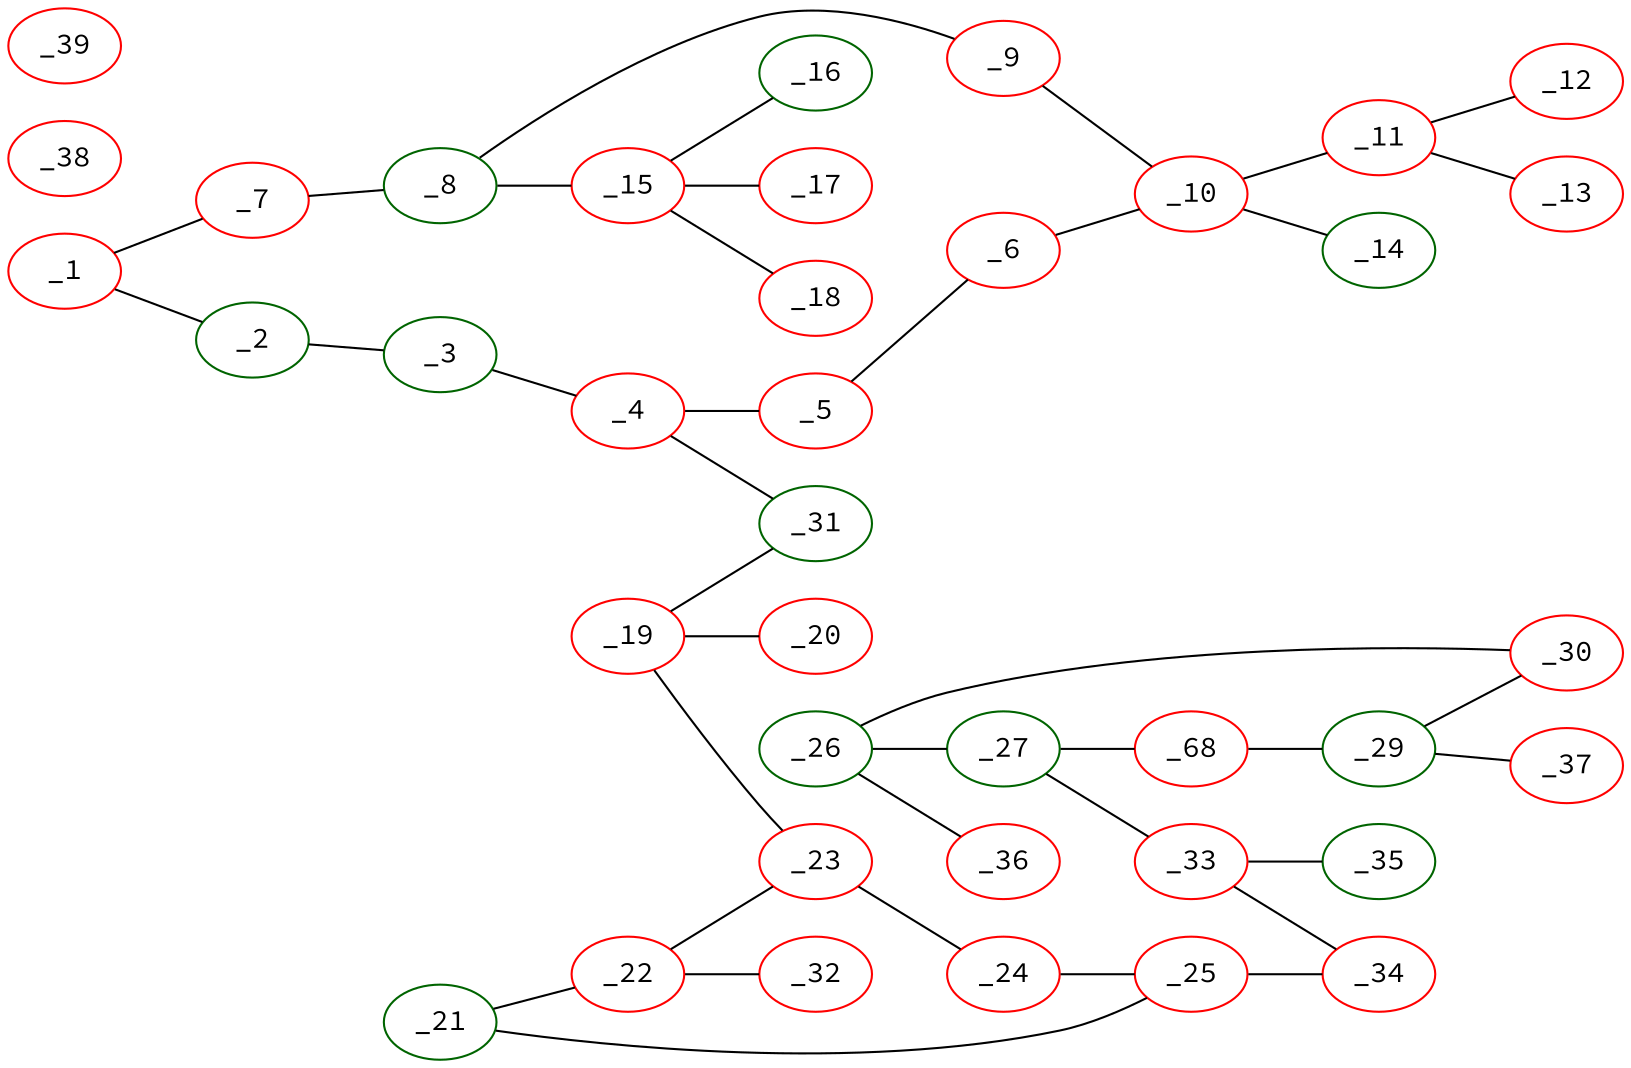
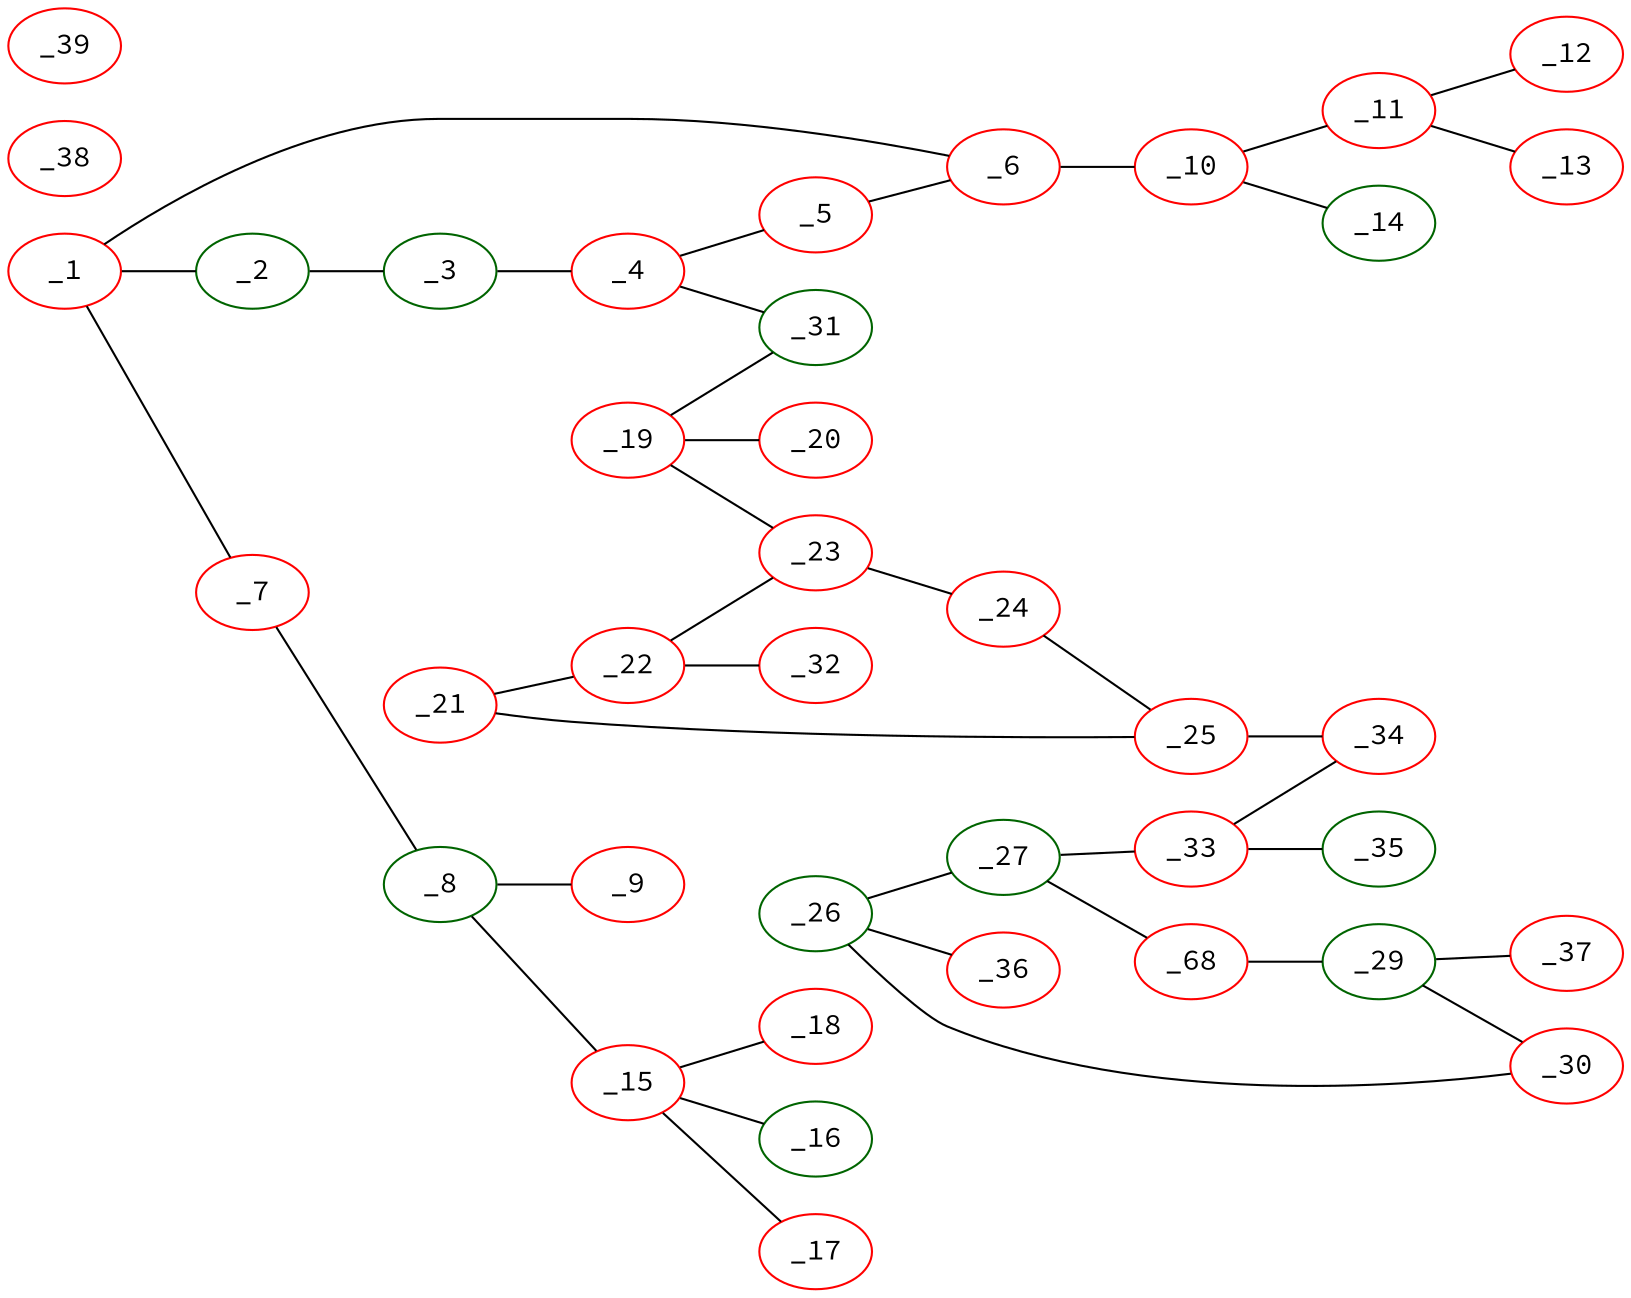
edge "_6" -- "_1": added
edge "_9" -- "_10": removed
node "_21": color darkgreen -> red
